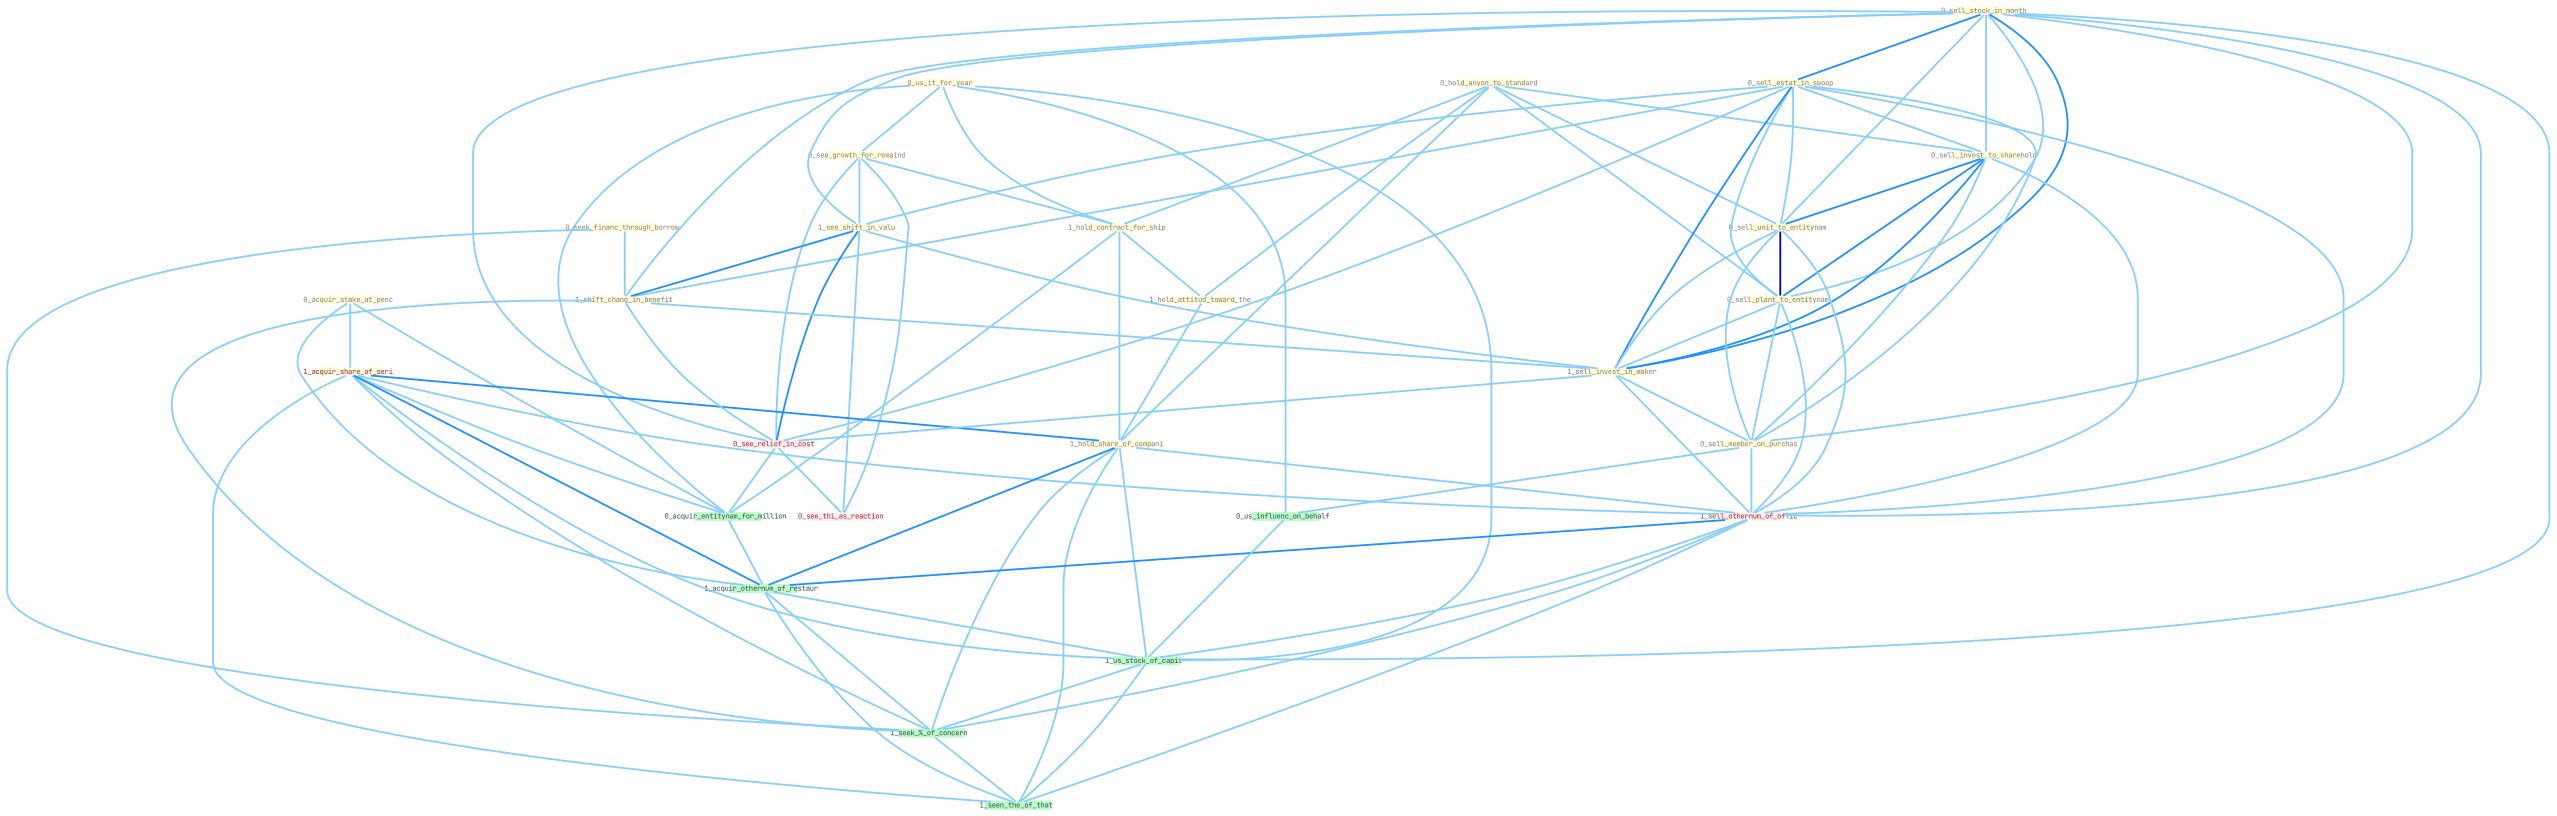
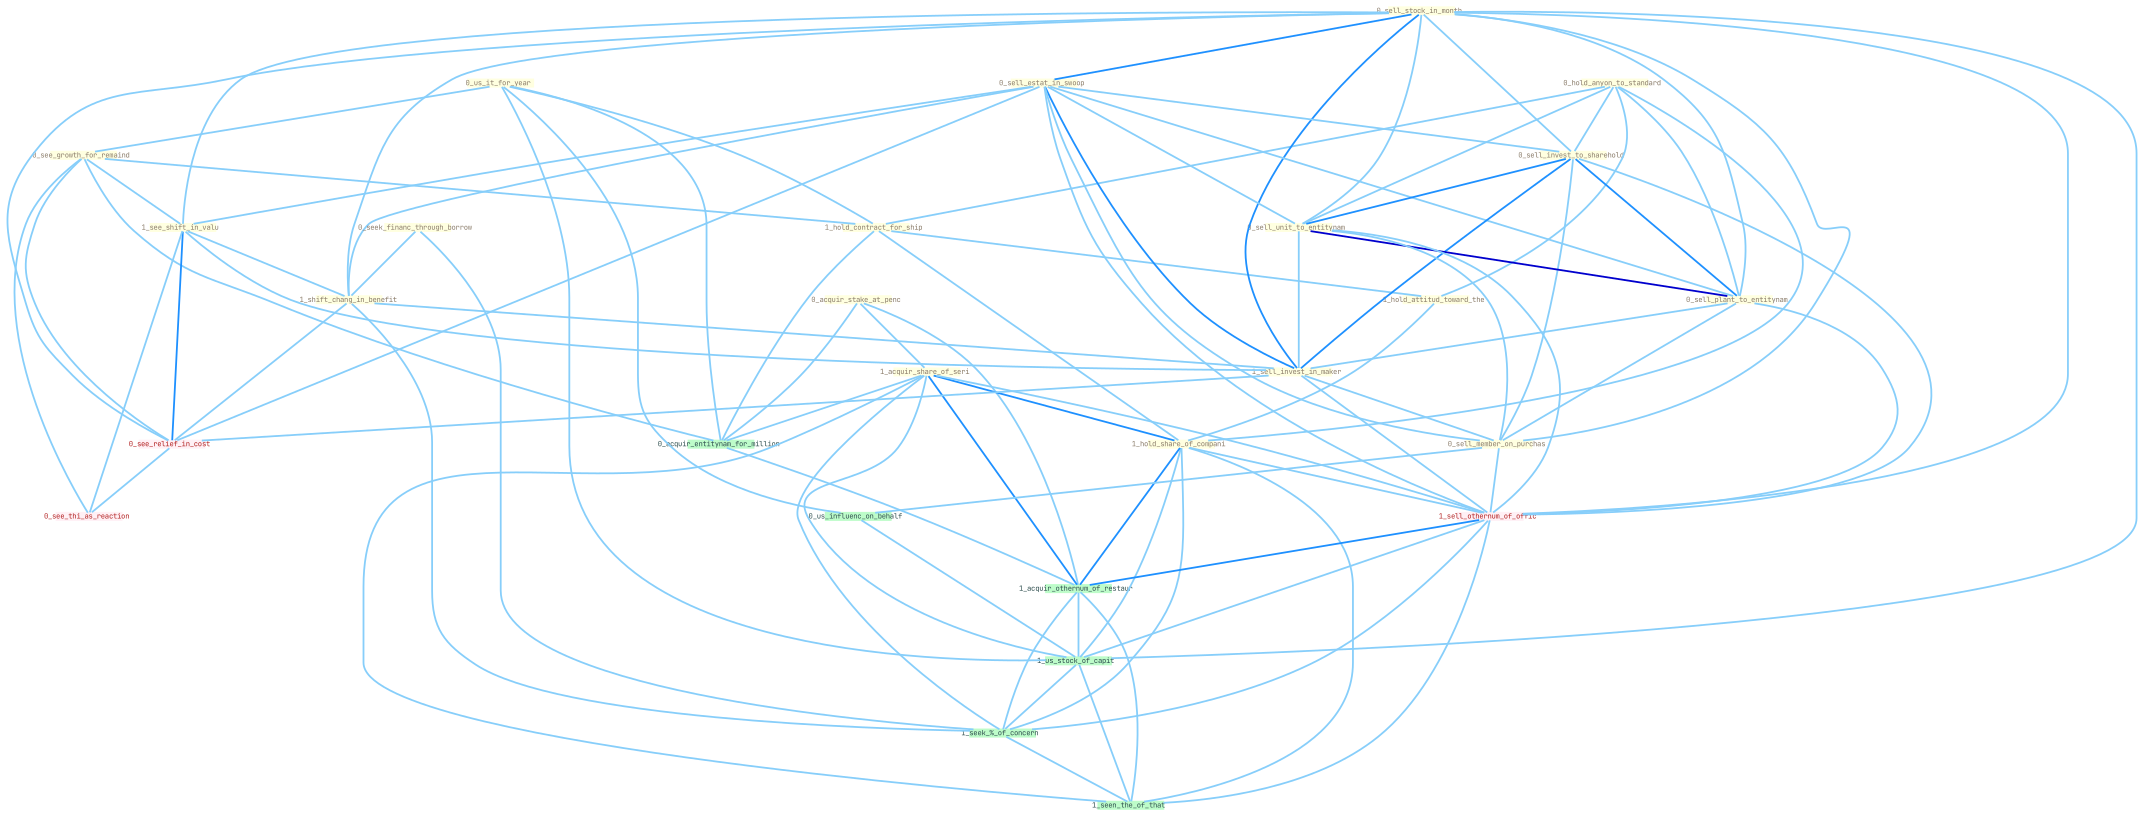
edge "1_see_shift_in_valu" -- "1_shift_chang_in_benefit": color #1e90ff -> #87cefa
node "1_acquir_share_of_seri": fontcolor #b22222 -> #8b7d6b
edge "0_see_relief_in_cost" -- "0_acquir_entitynam_for_million": now "0_see_growth_for_remaind" -- "0_acquir_entitynam_for_million"
